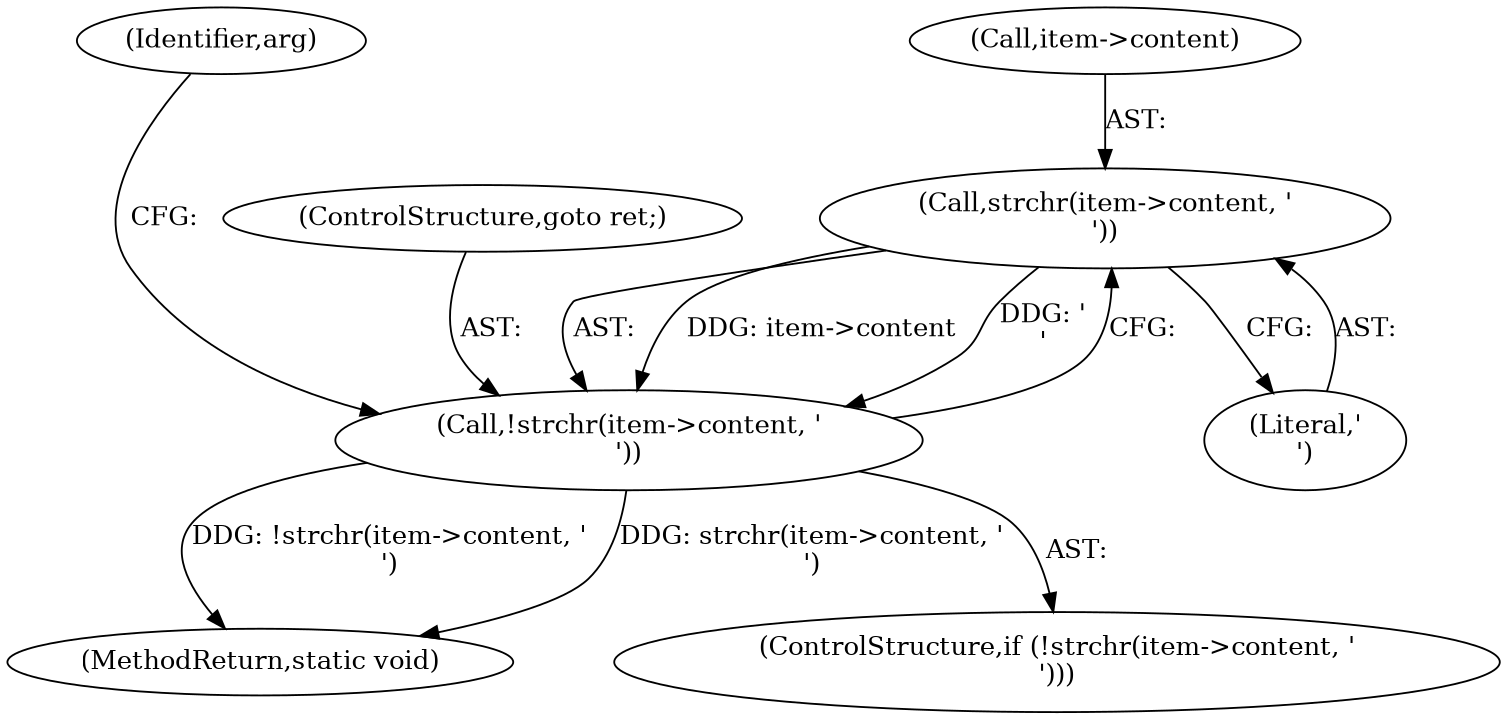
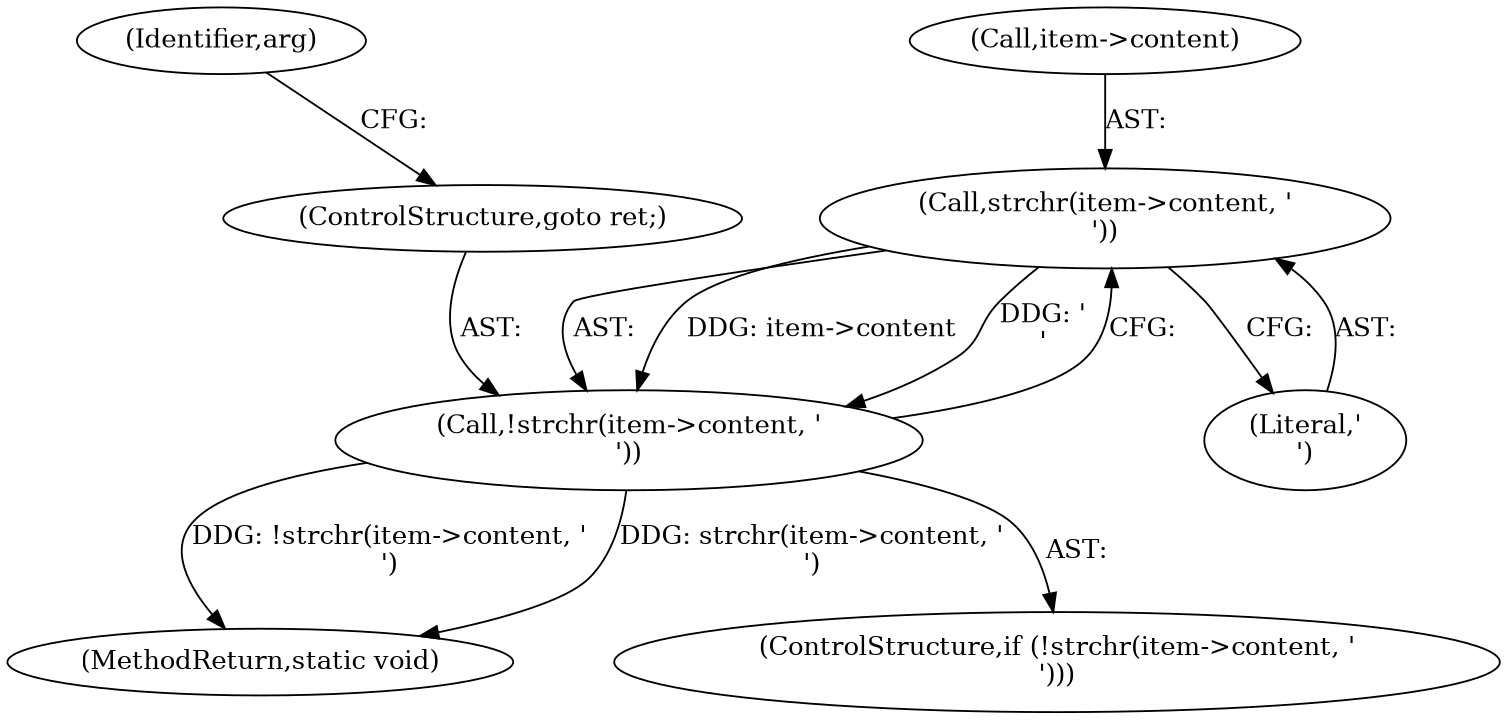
edge "(Identifier,arg)" -> "(Call,!strchr(item->content, ' '))": now "(Identifier,arg)" -> "(ControlStructure,goto ret;)"
